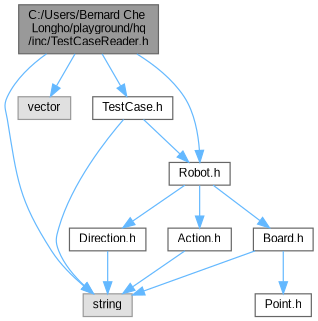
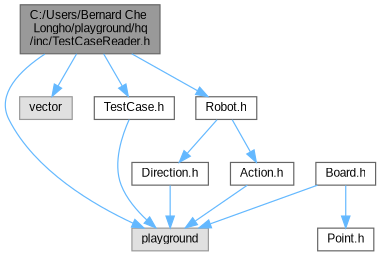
edge "TestCase.h" -> "Robot.h": removed
edge "Robot.h" -> "Board.h": removed
node "string": label "string" -> "playground"
